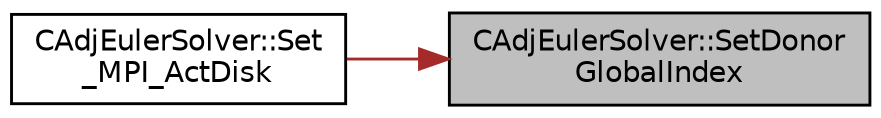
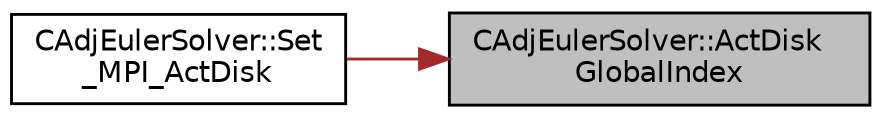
node "CAdjEulerSolver::SetDonor GlobalIndex": label "CAdjEulerSolver::SetDonor GlobalIndex" -> "CAdjEulerSolver::ActDisk GlobalIndex"
